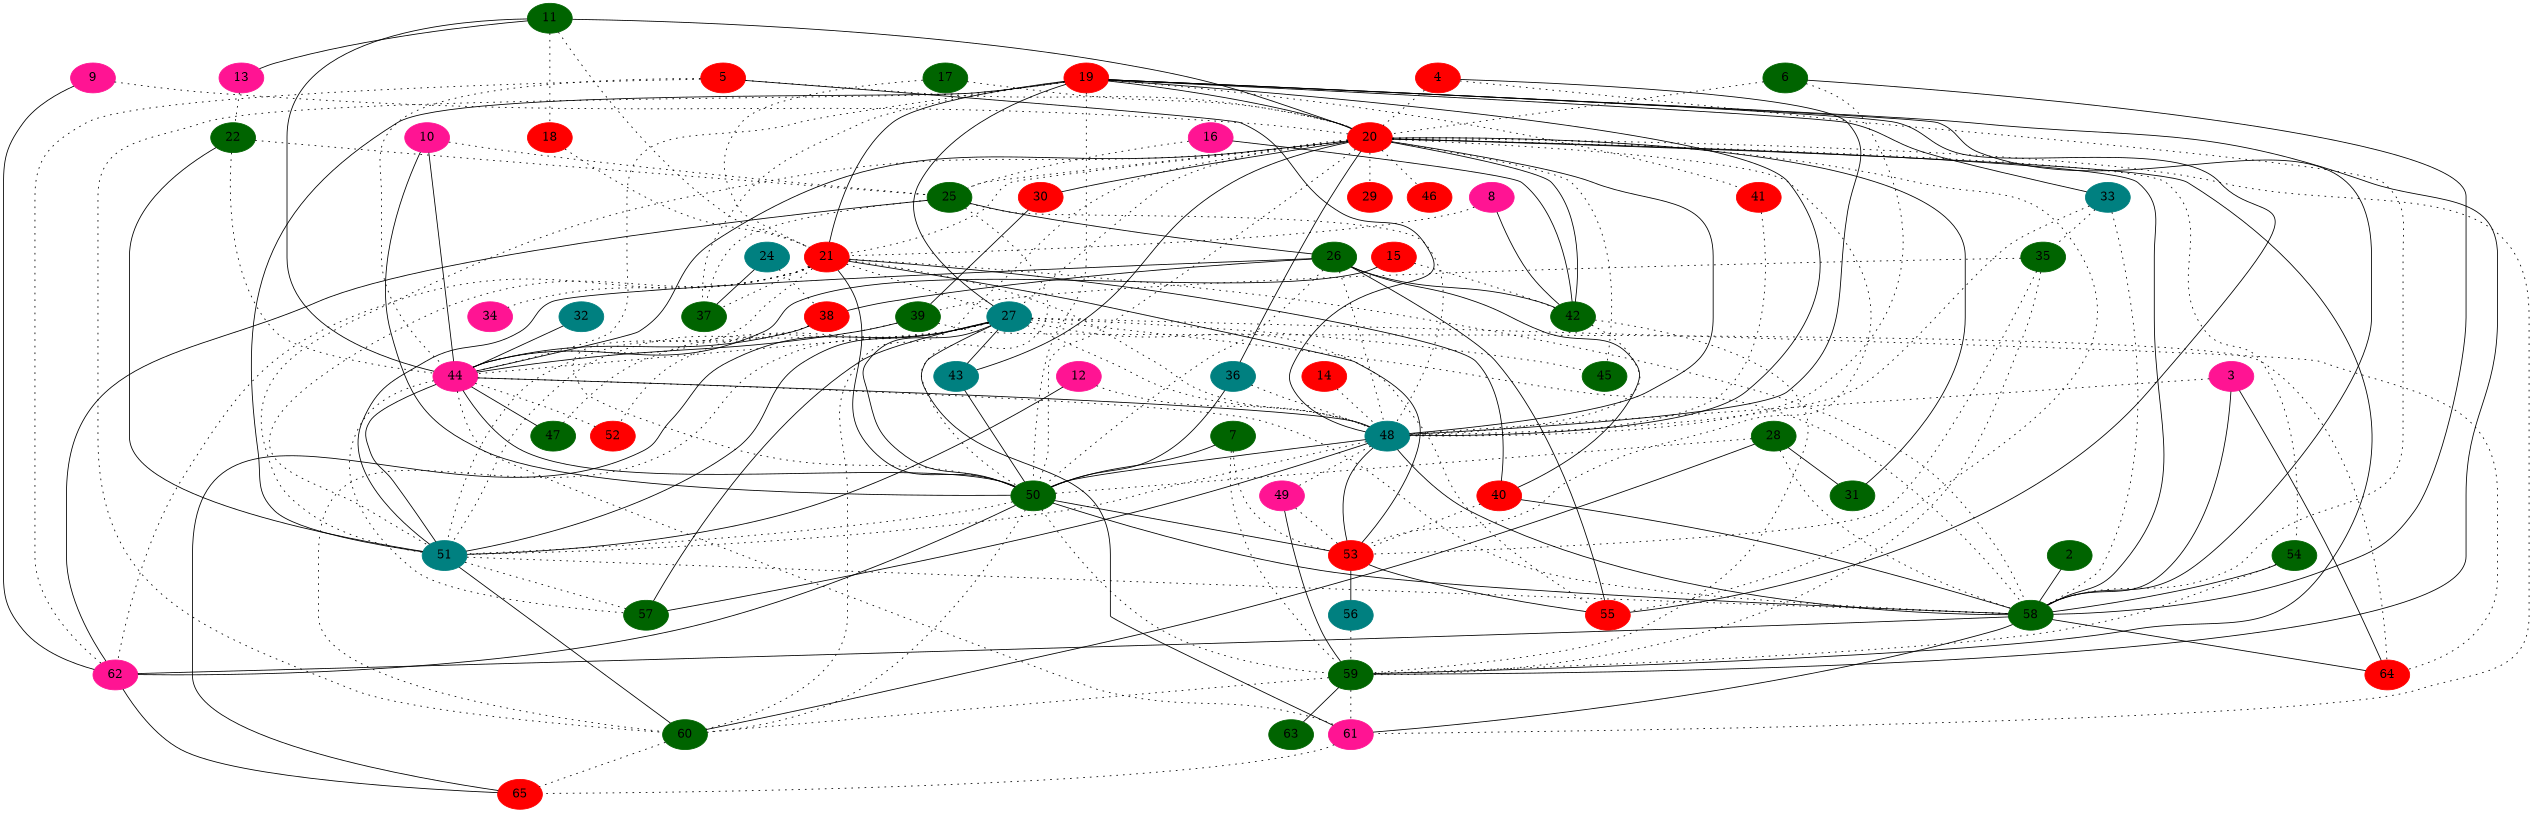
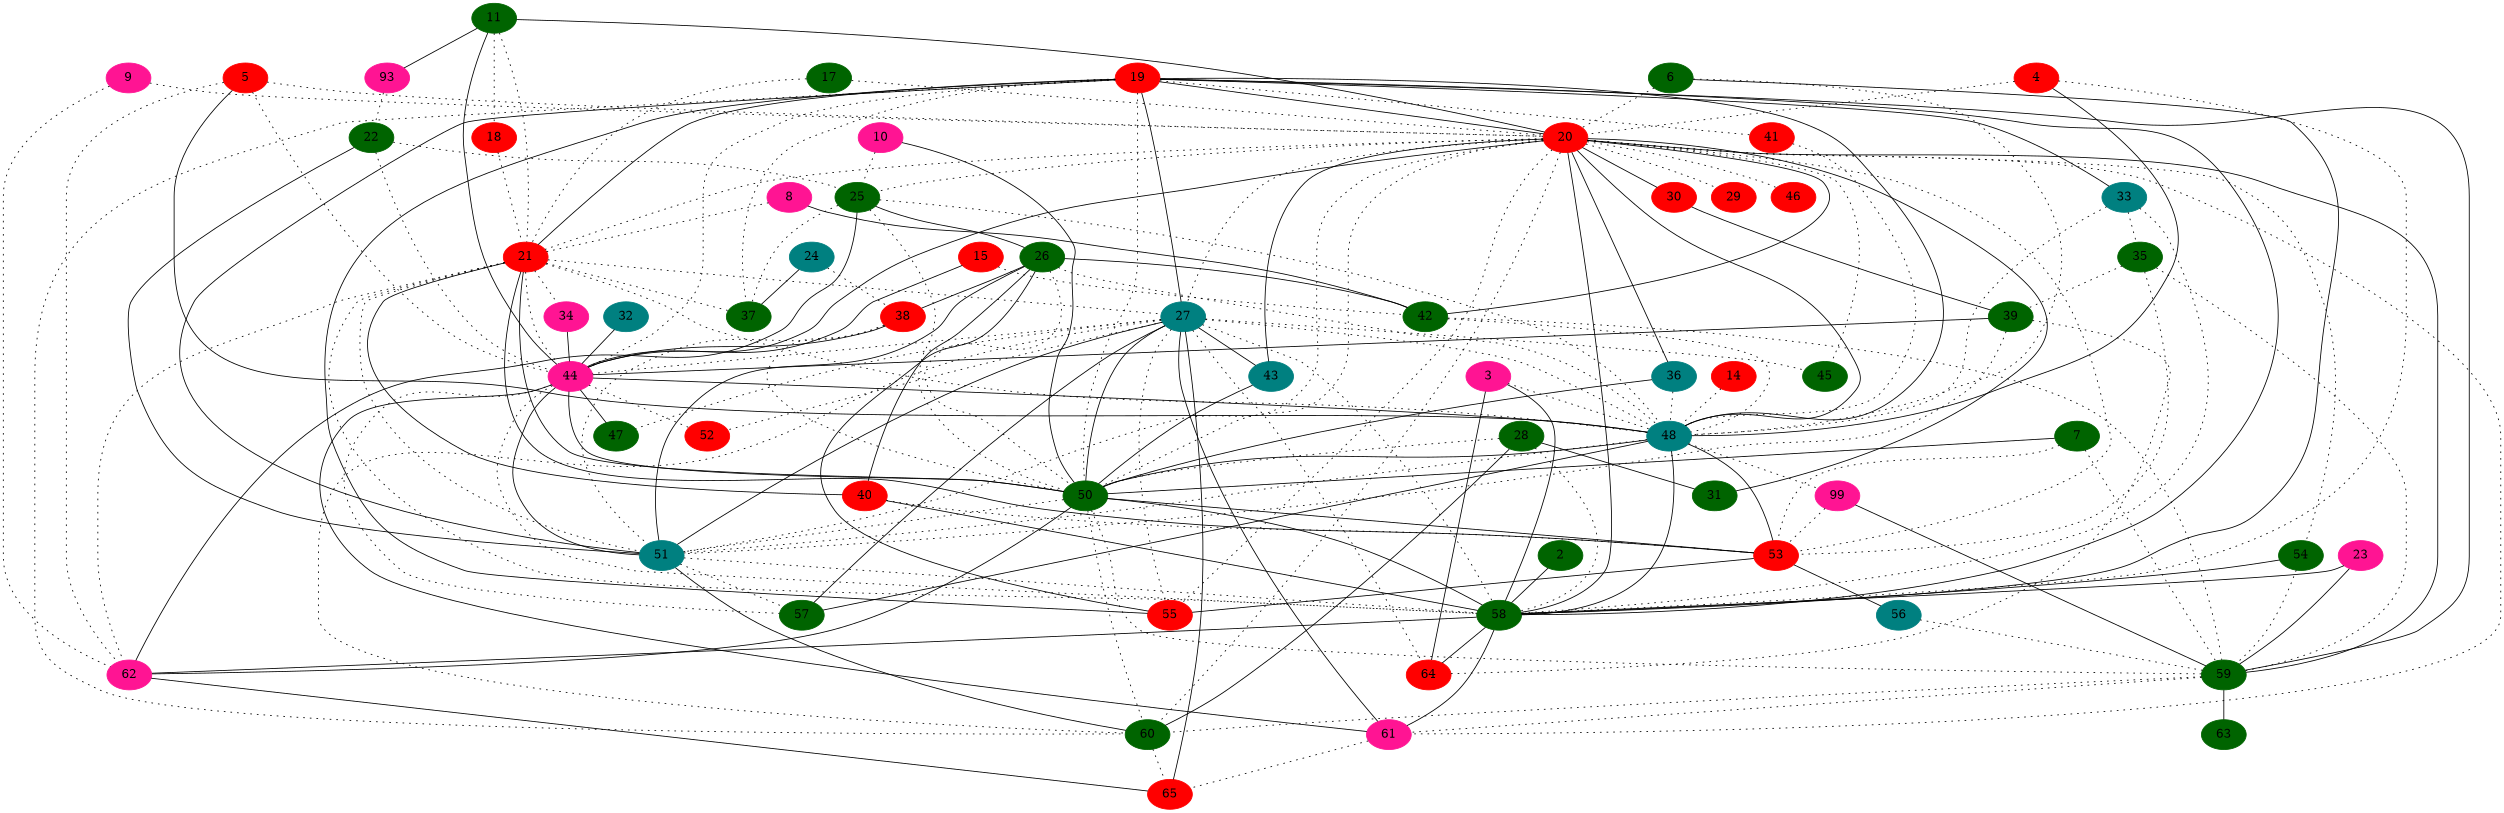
node "13": label "13" -> "93"
node "16": removed
edge "10" -- "44": now "34" -- "44"
node "12": removed
edge "9" -- "62": style solid -> dotted
node "49": label "49" -> "99"
node "23": added
edge "44" -- "61": style dotted -> solid
